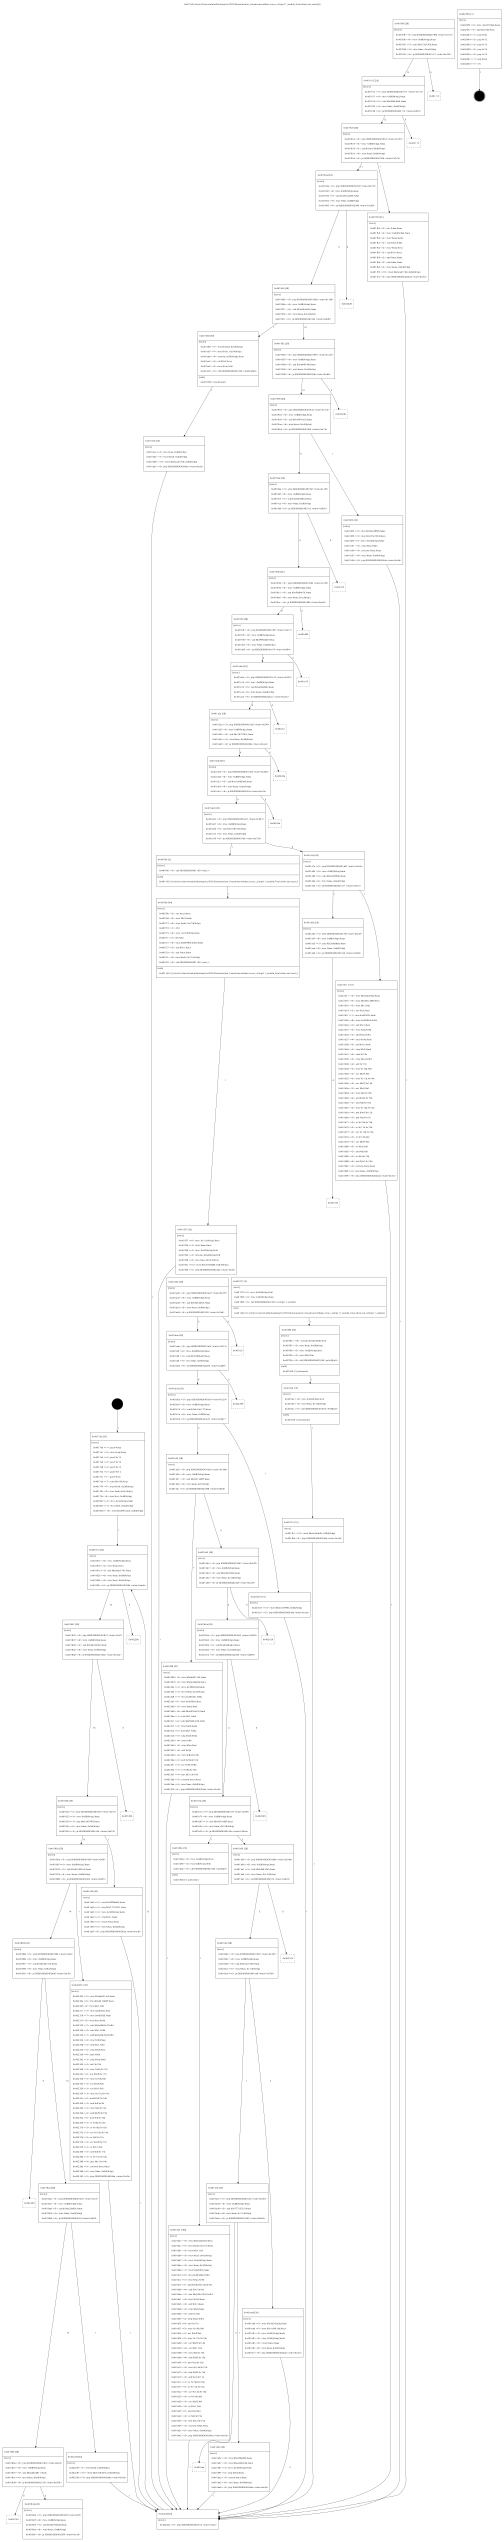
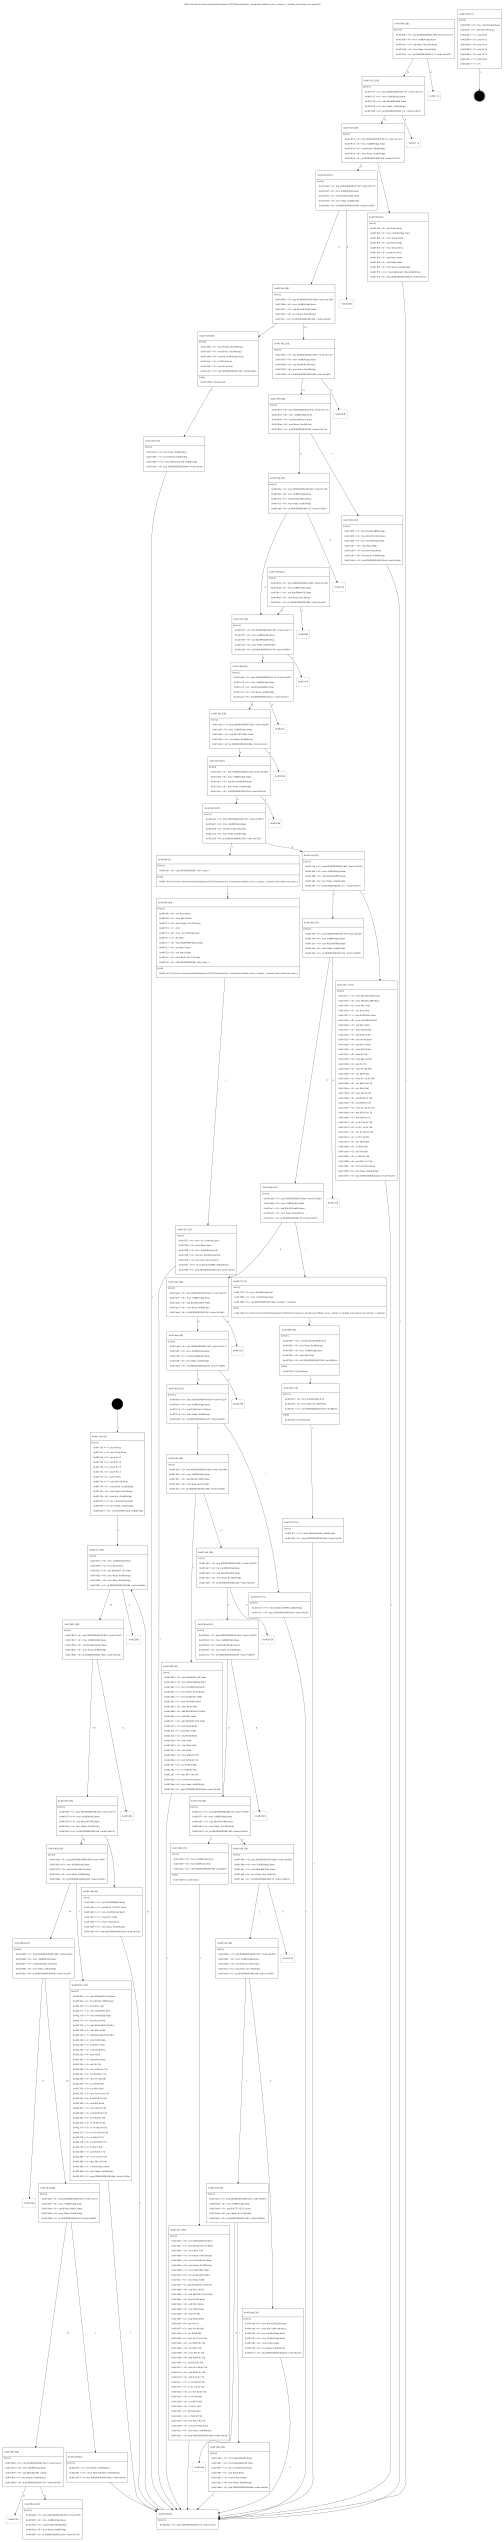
edge "0x4019ba [28]" -> "0x4019d6 [28]": now "0x4019ba [28]" -> "0x4019f2 [28]"
node "0x401ab6 [28]": added
